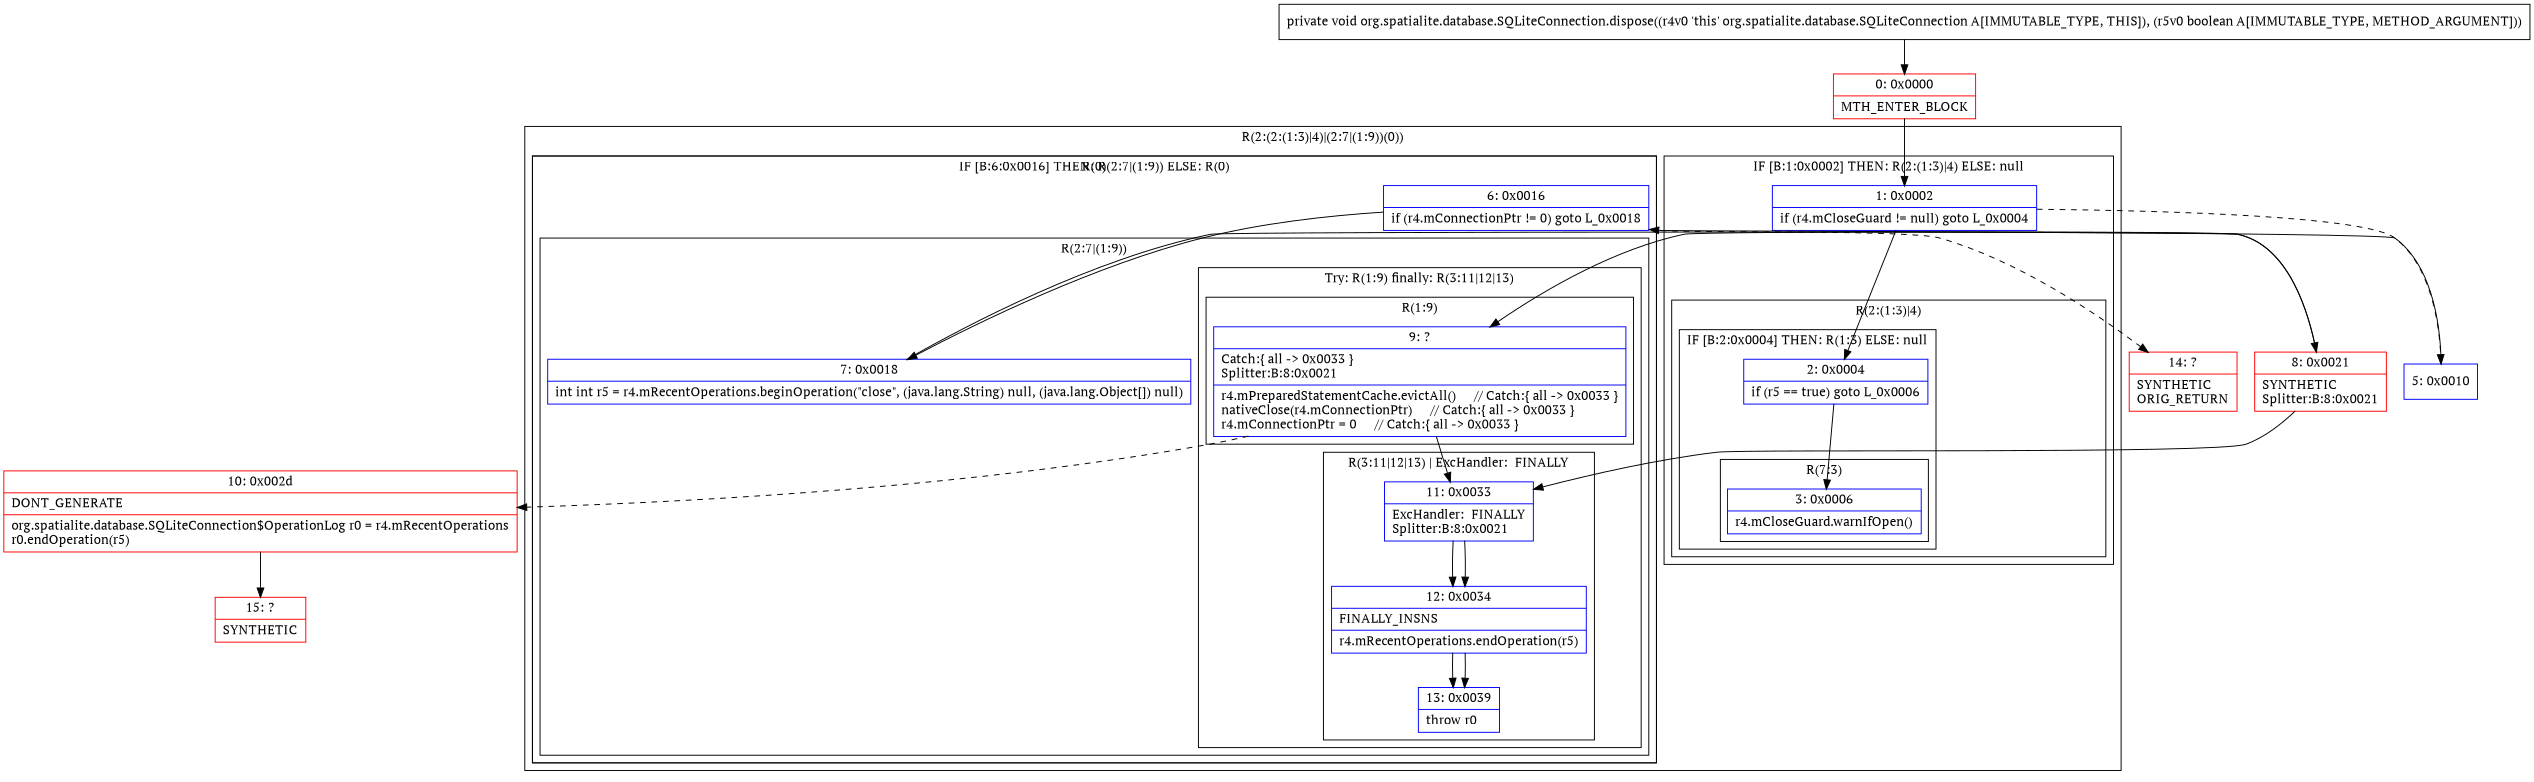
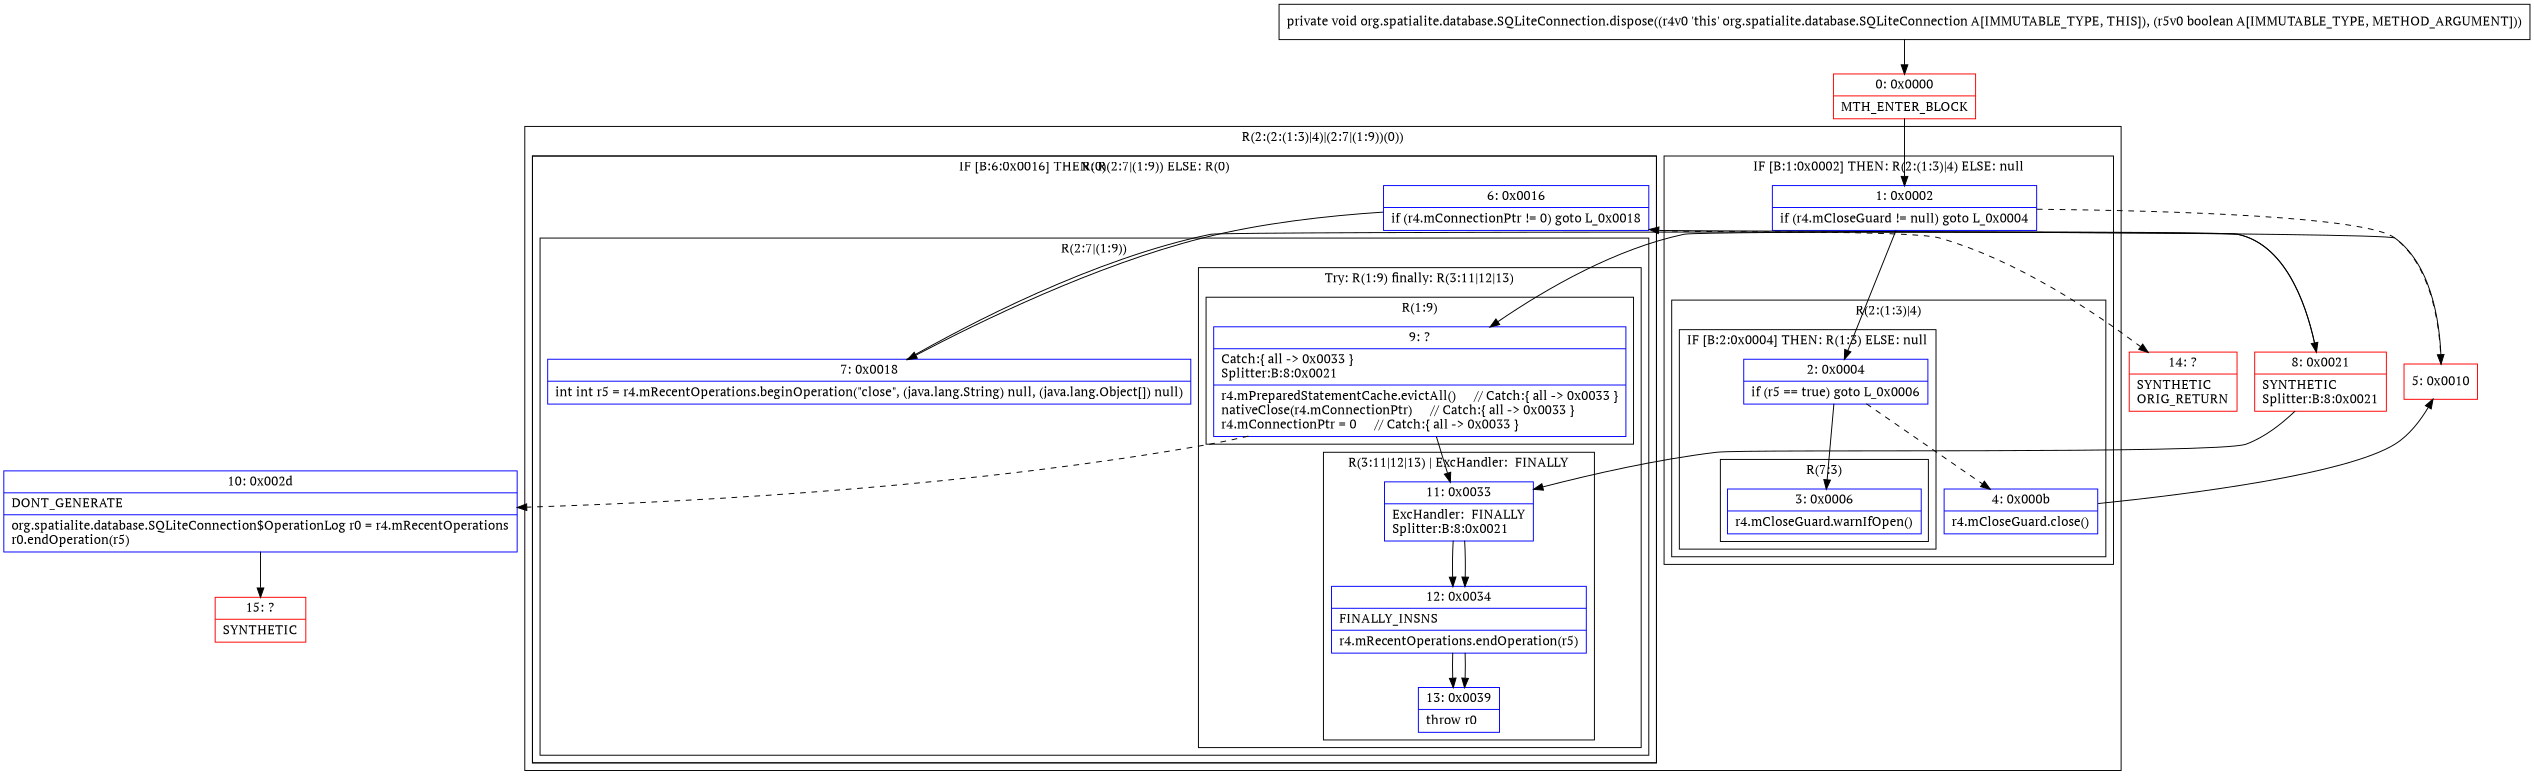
node "5: 0x0010": color blue -> red
node "10: 0x002d": color red -> blue
node "4: 0x000b": added
